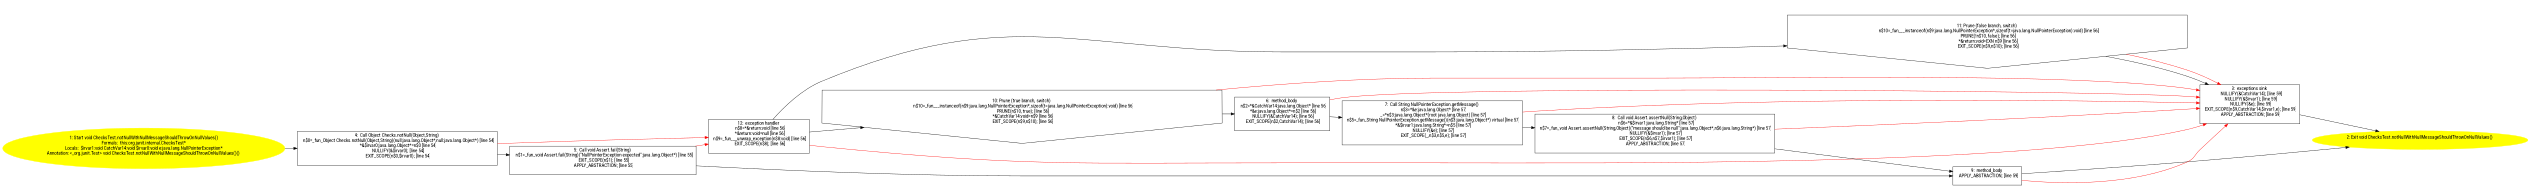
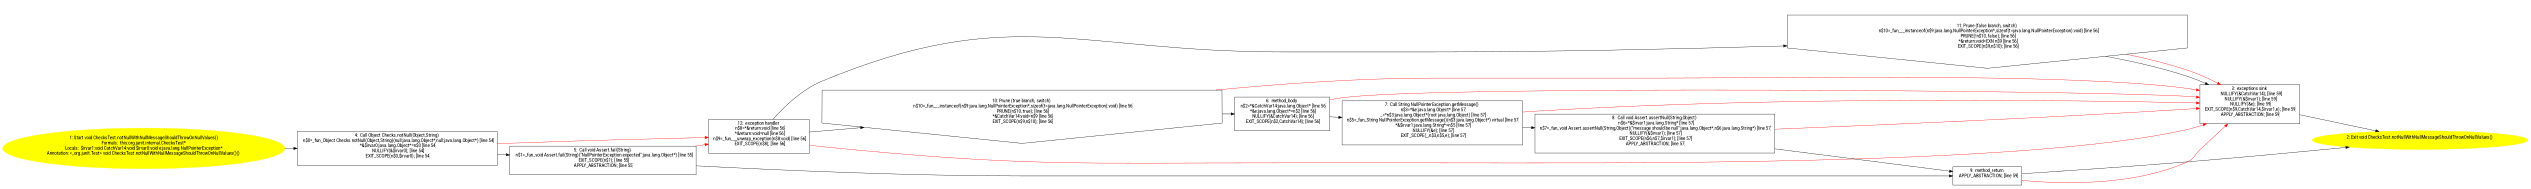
node "9:  method_body APPLY_ABSTRACTION; [line 59]": label "9:  method_body APPLY_ABSTRACTION; [line 59]" -> "9:  method_return APPLY_ABSTRACTION; [line 59]"
